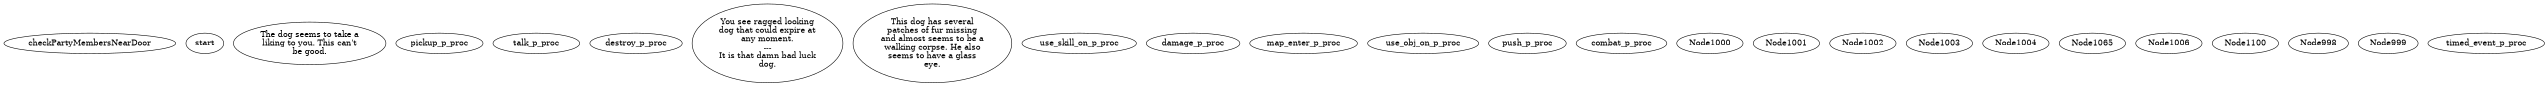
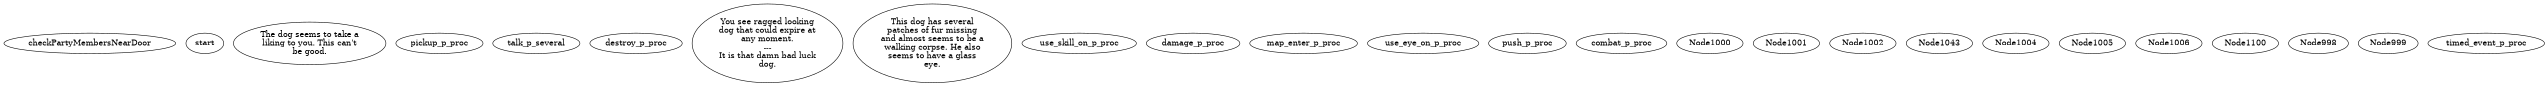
node "talk_p_proc": label "talk_p_proc" -> "talk_p_several"
node "use_obj_on_p_proc": label "use_obj_on_p_proc" -> "use_eye_on_p_proc"
node "Node1003": label "Node1003" -> "Node1043"
node "Node1065": label "Node1065" -> "Node1005"
